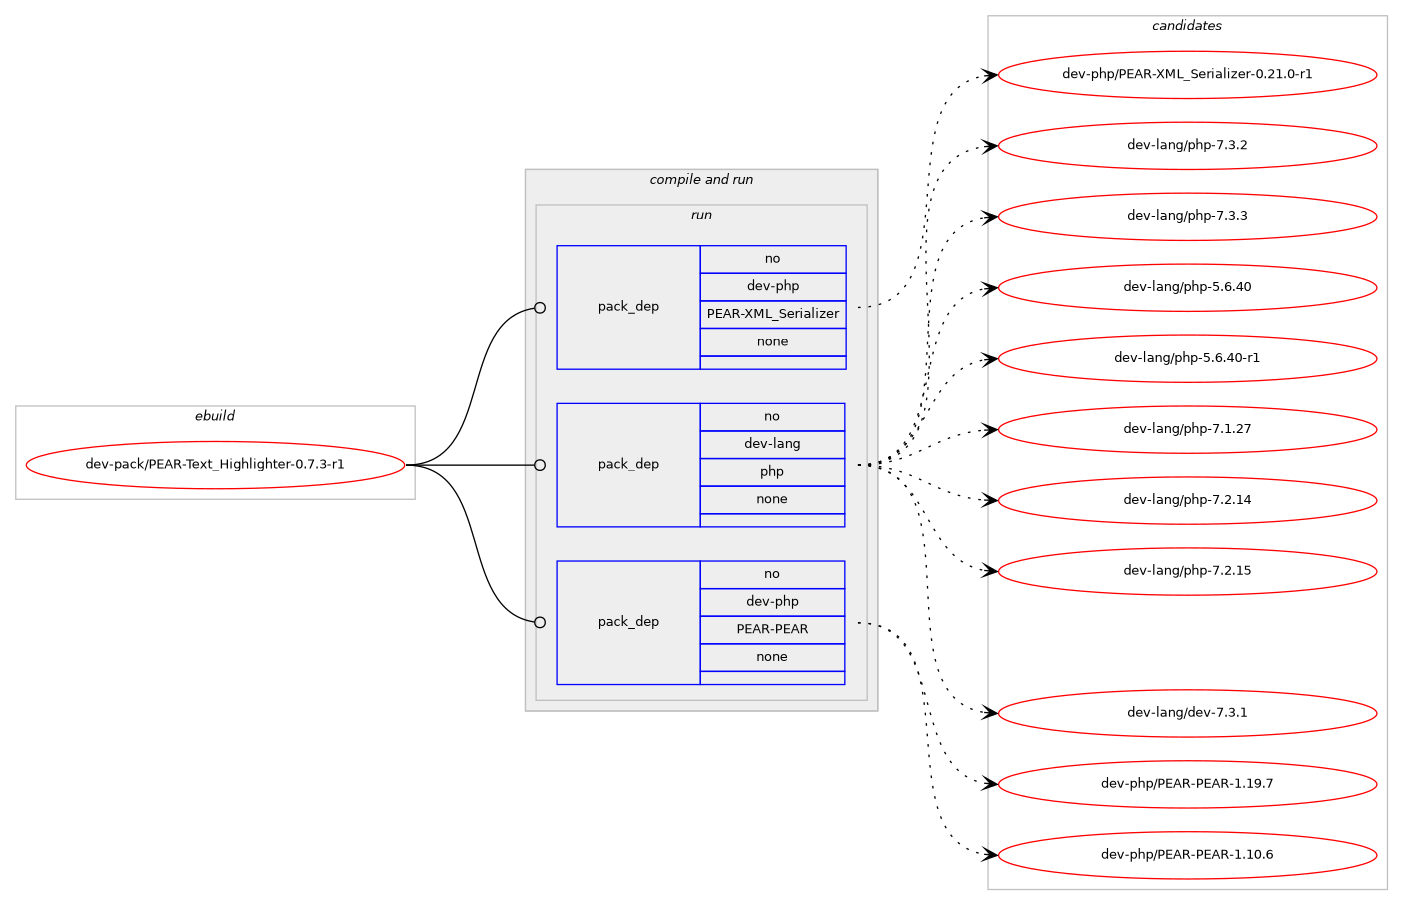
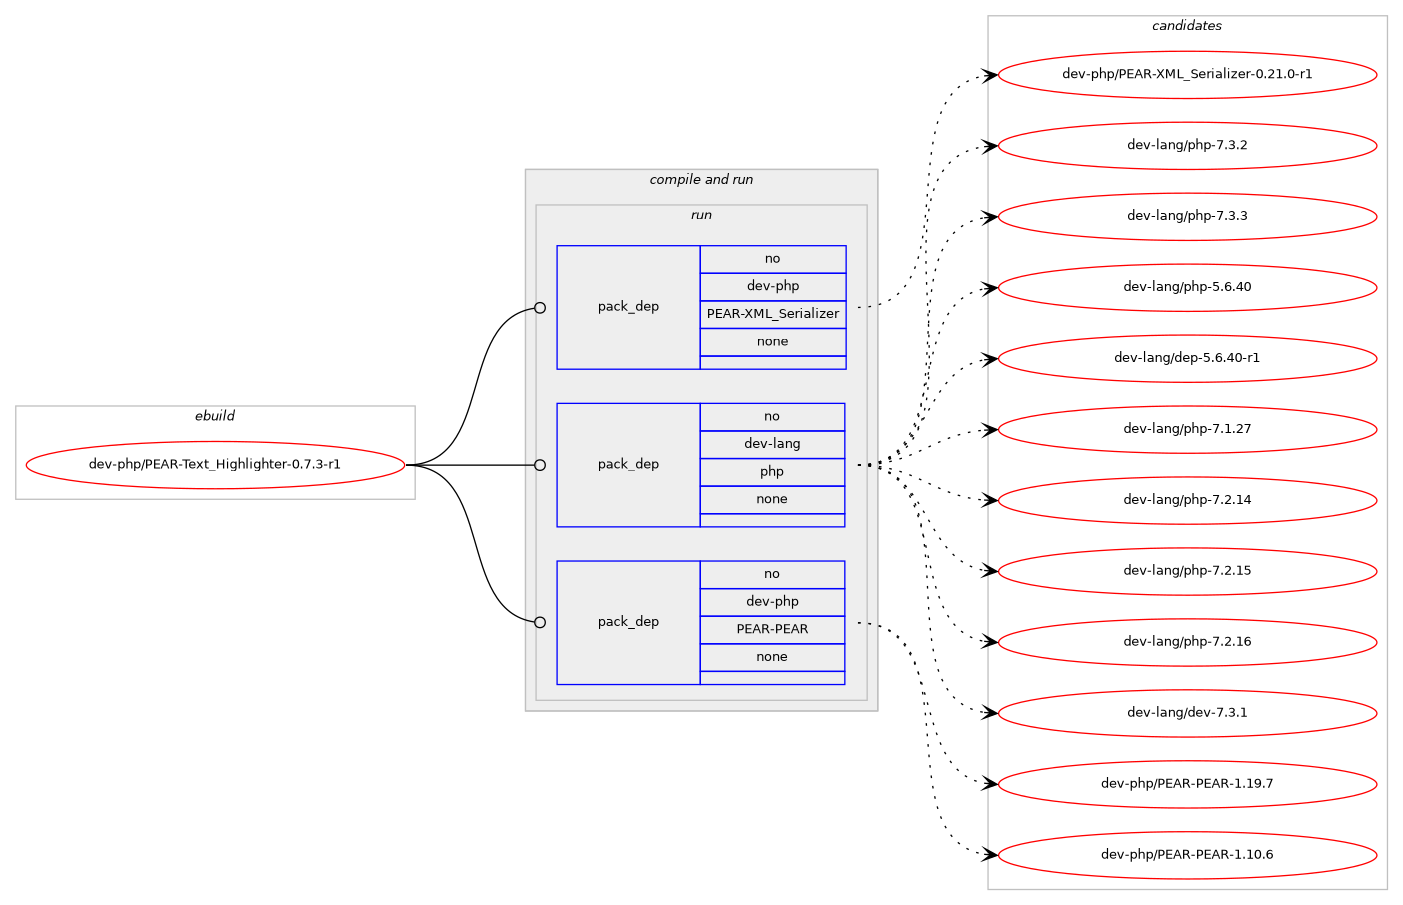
node "dev-lang/php-5.6.40-r1": label "dev-lang/php-5.6.40-r1" -> "dev-lang/dep-5.6.40-r1"
node "dev-pack/PEAR-Text_Highlighter-0.7.3-r1": label "dev-pack/PEAR-Text_Highlighter-0.7.3-r1" -> "dev-php/PEAR-Text_Highlighter-0.7.3-r1"
node "dev-lang/php-7.2.16": added
